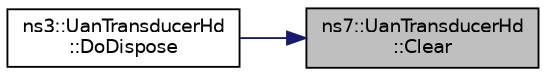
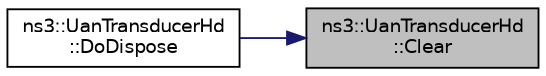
node "ns7::UanTransducerHd ::Clear": label "ns7::UanTransducerHd ::Clear" -> "ns3::UanTransducerHd ::Clear"
